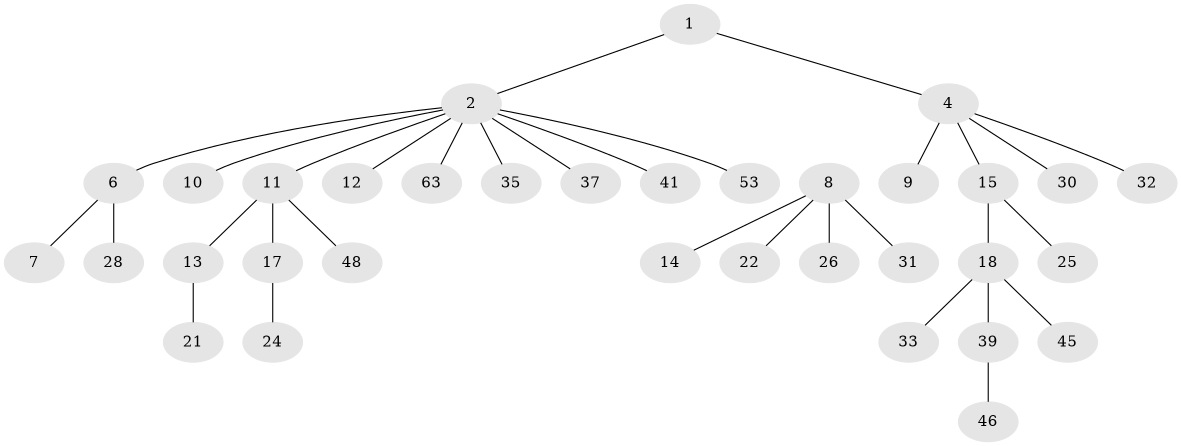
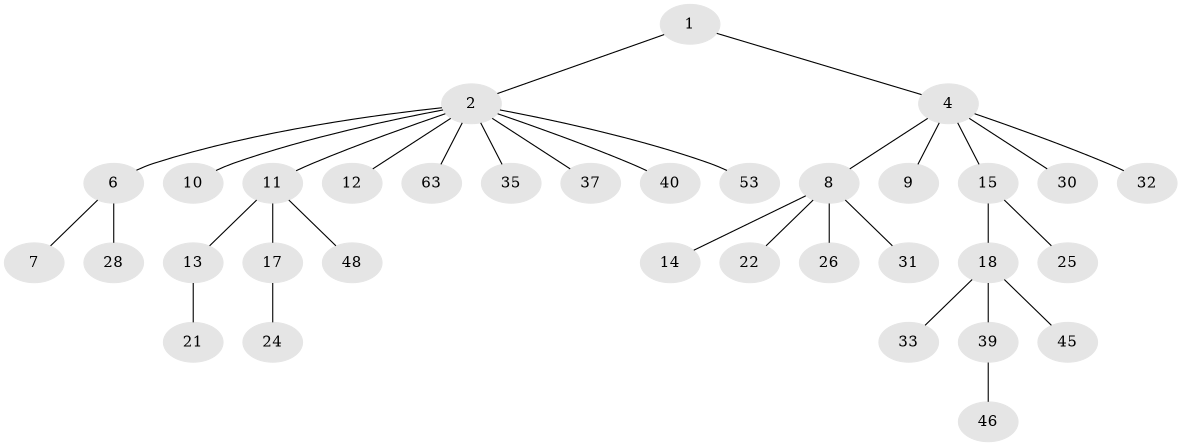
edge "4" -- "8": added
node "41": label "41" -> "40"
